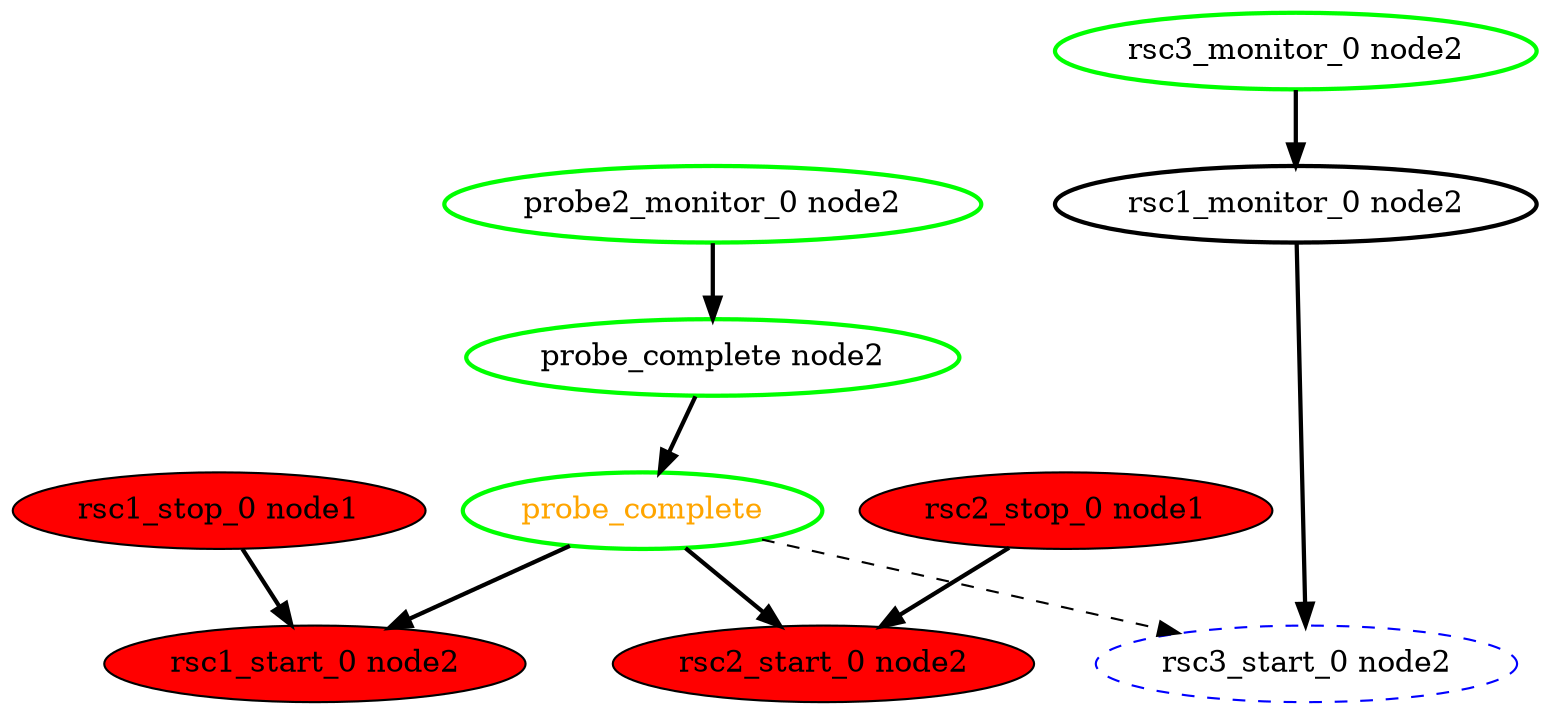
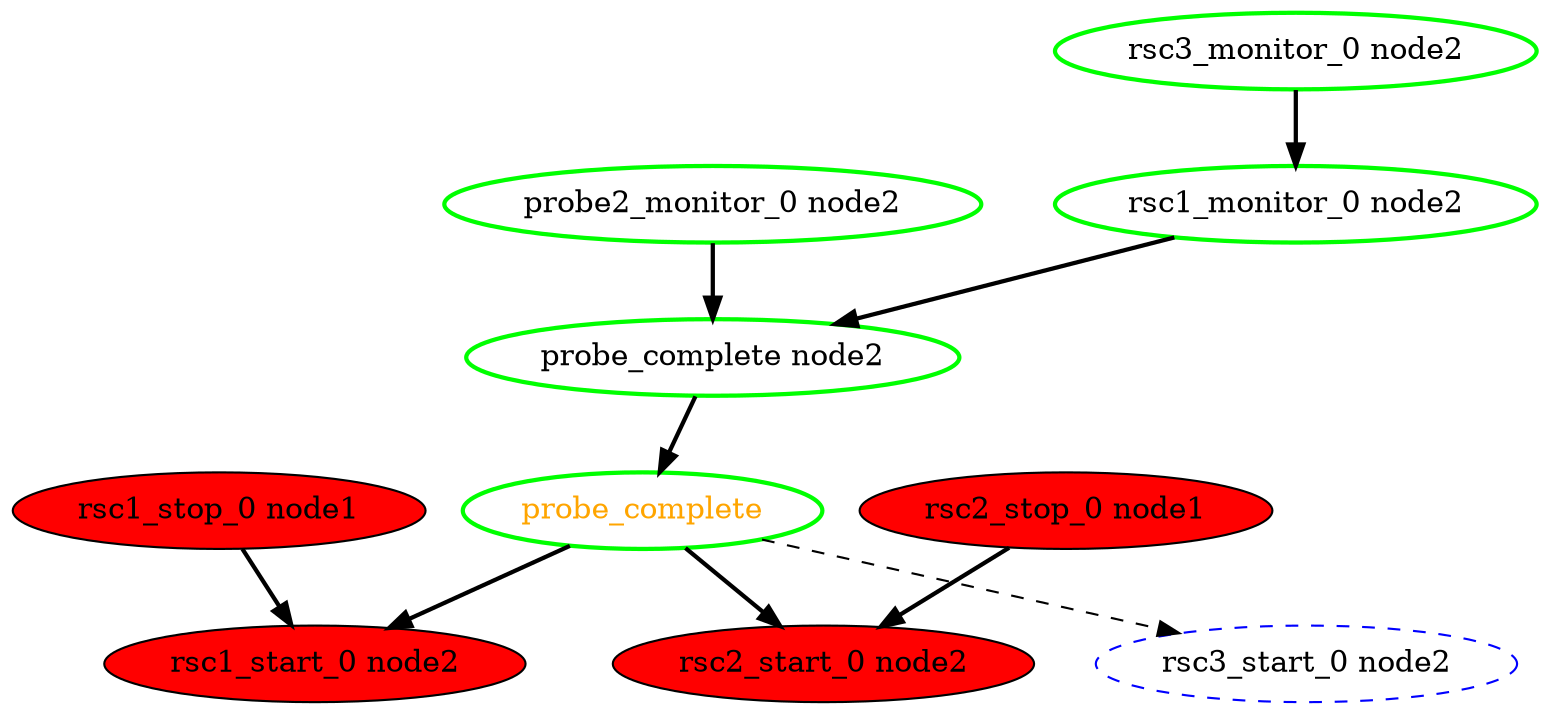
node "rsc1_monitor_0 node2": color black -> green
edge "rsc1_monitor_0 node2" -> "rsc3_start_0 node2": now "rsc1_monitor_0 node2" -> "probe_complete node2"
